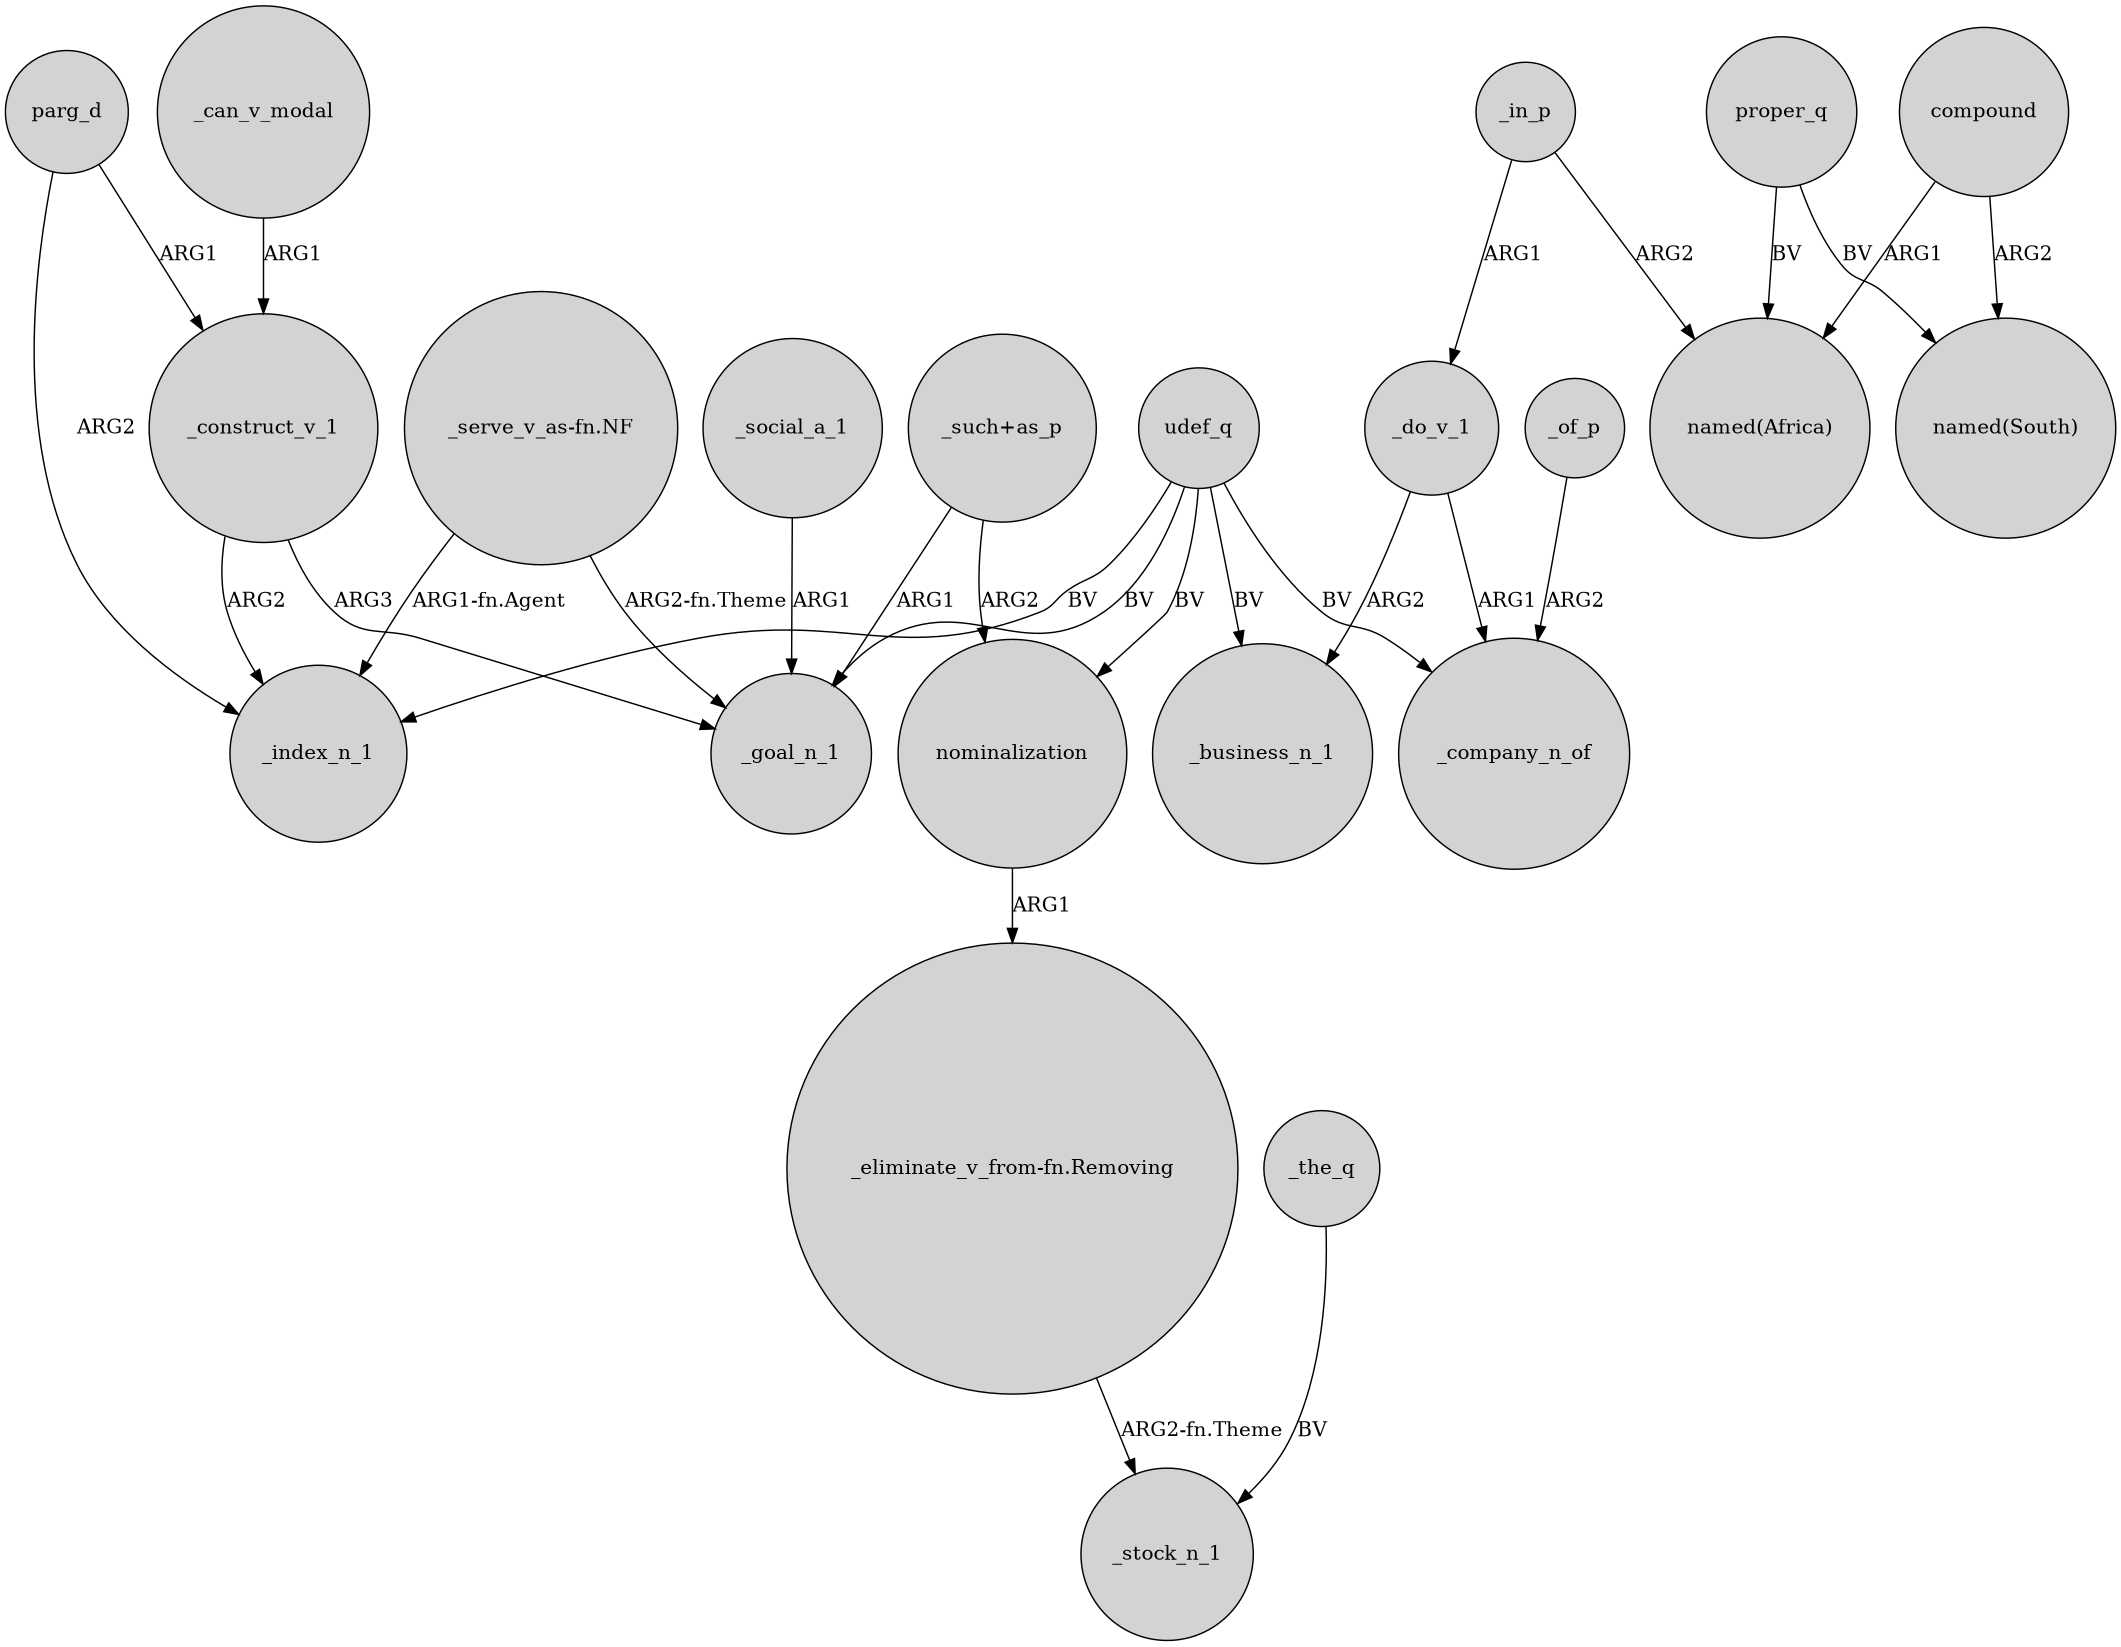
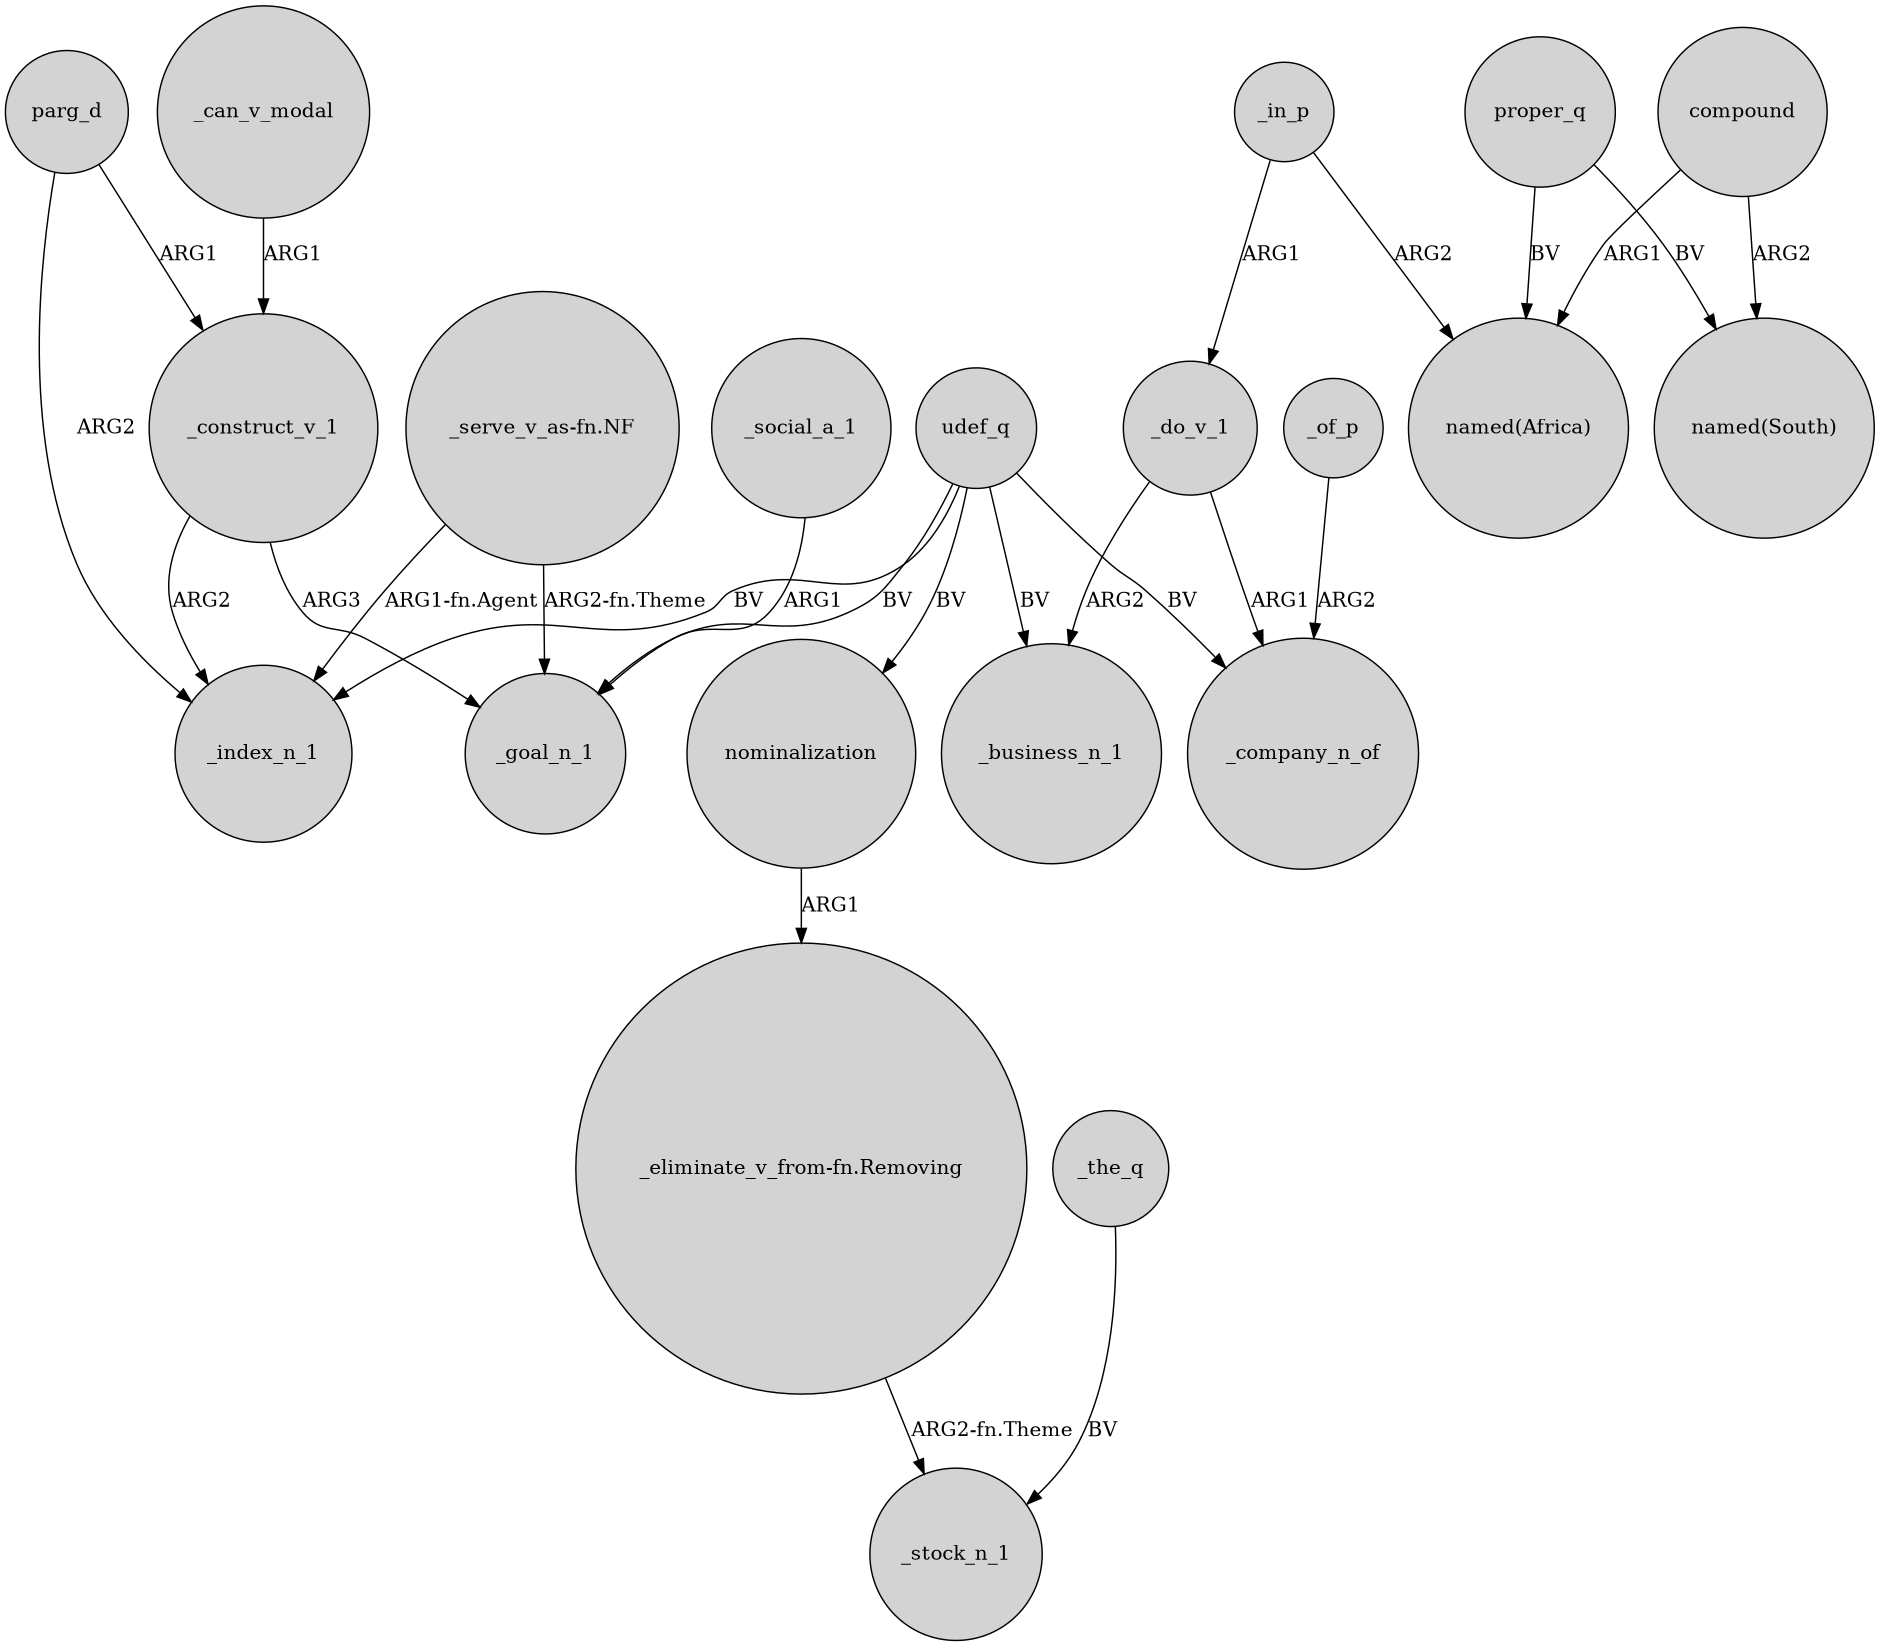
node "_such+as_p": removed
